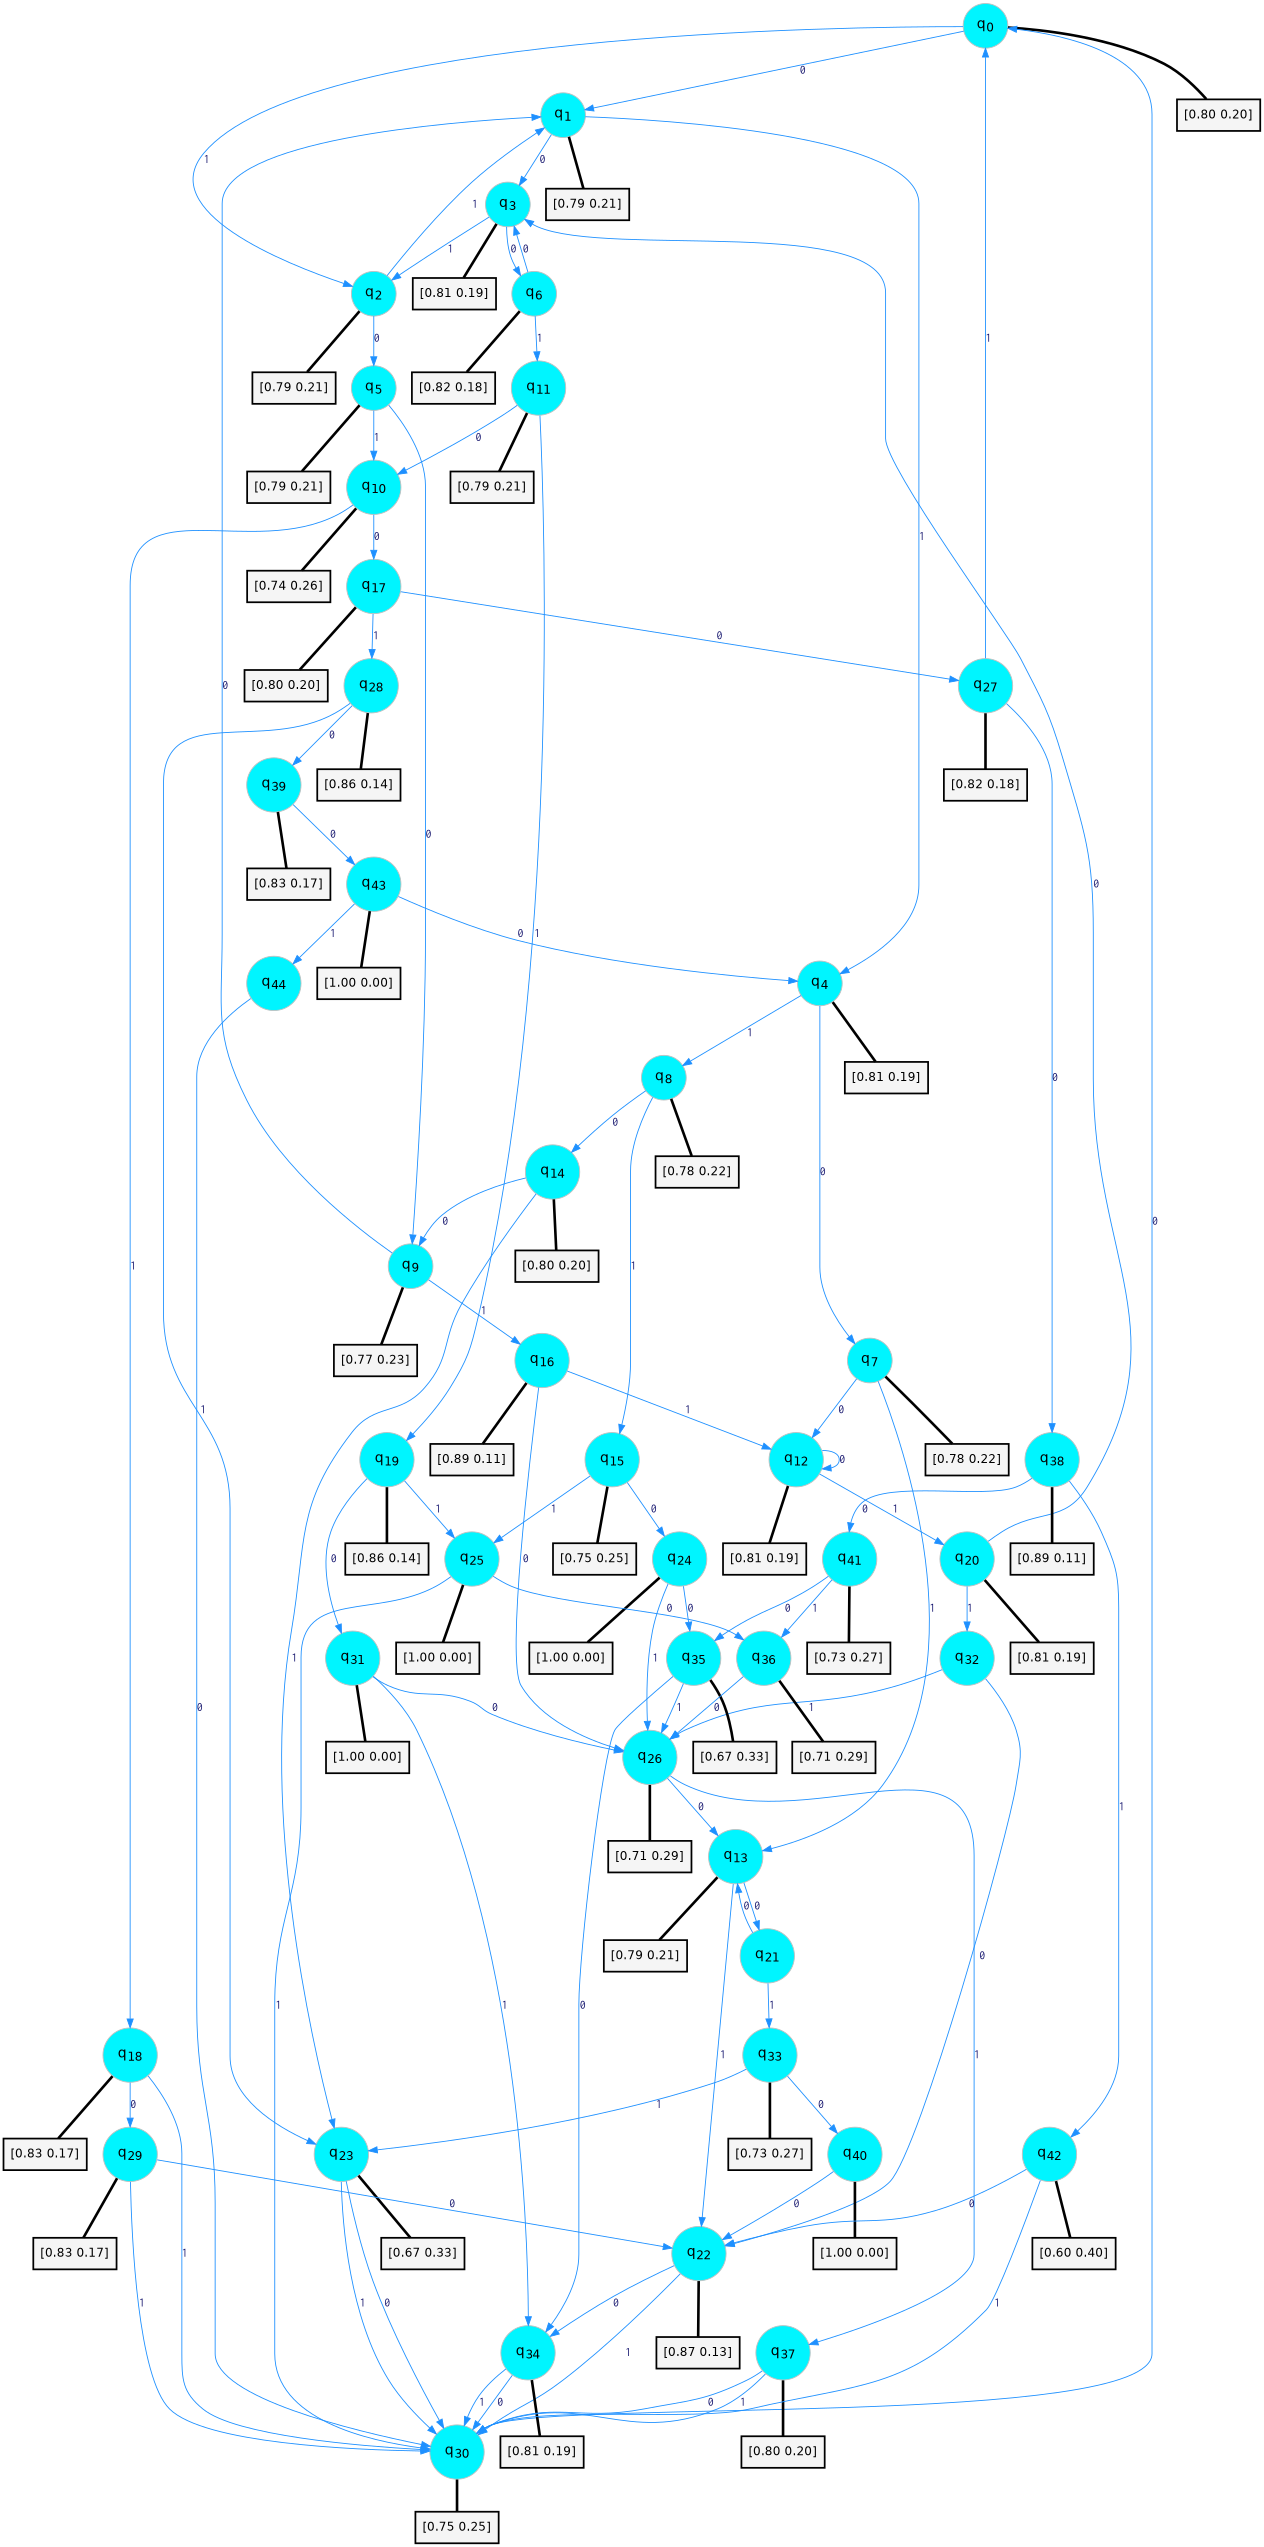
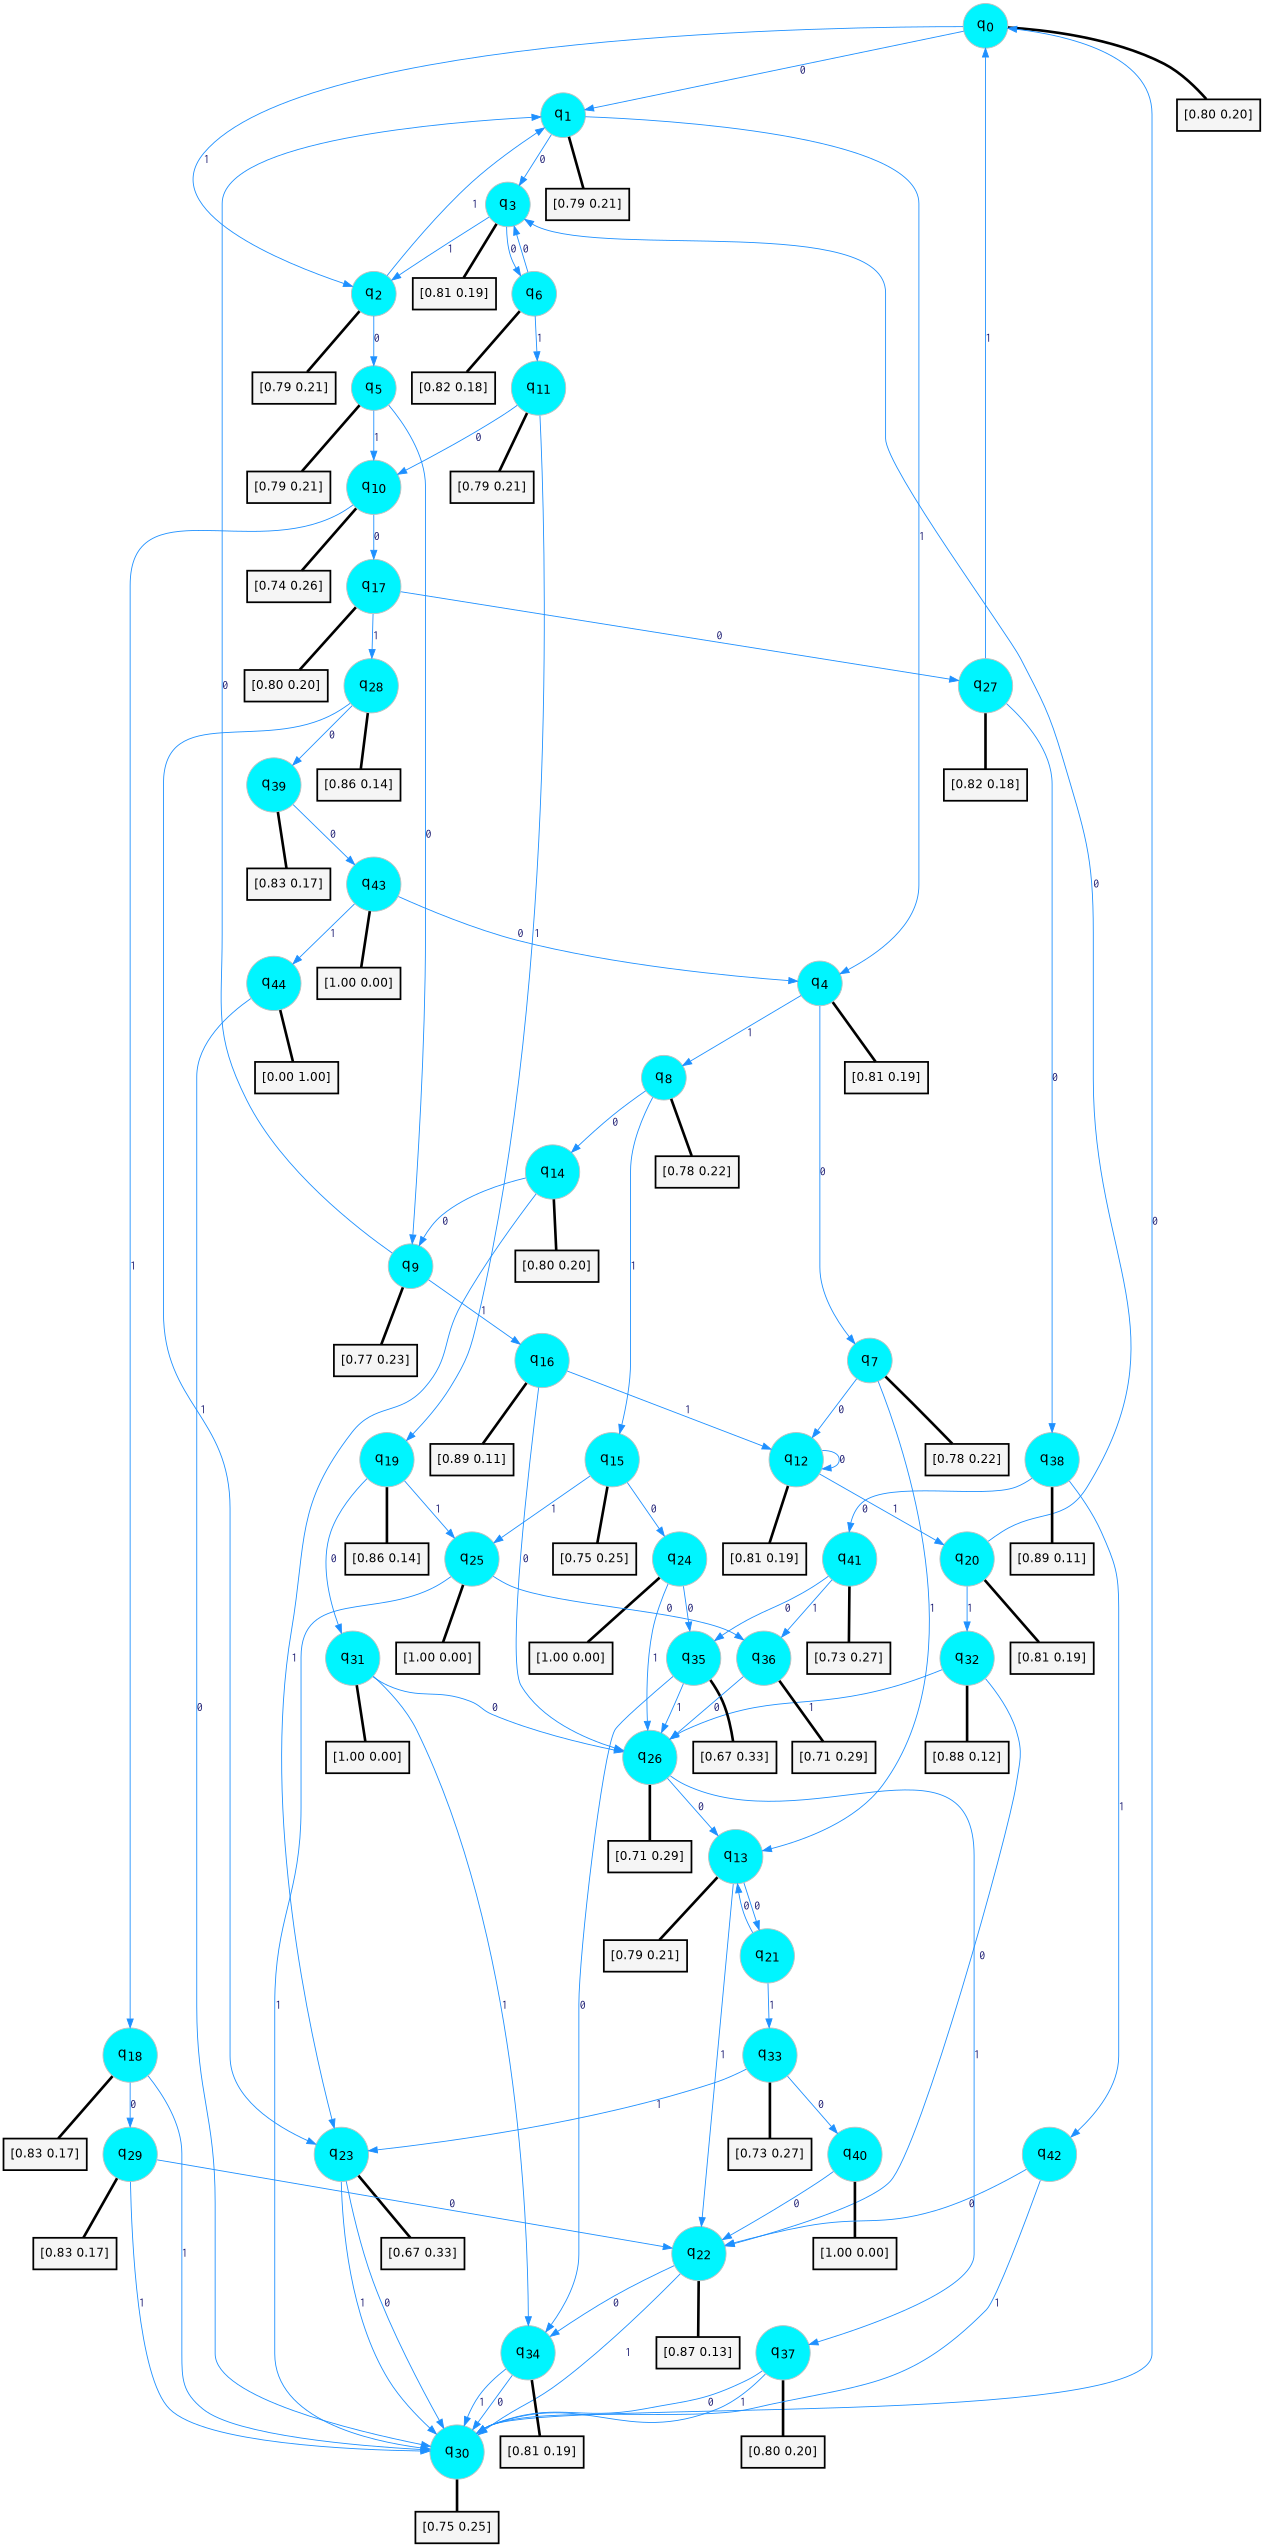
node "[0.00 1.00]": added
node "[0.88 0.12]": added
node "[0.60 0.40]": removed
